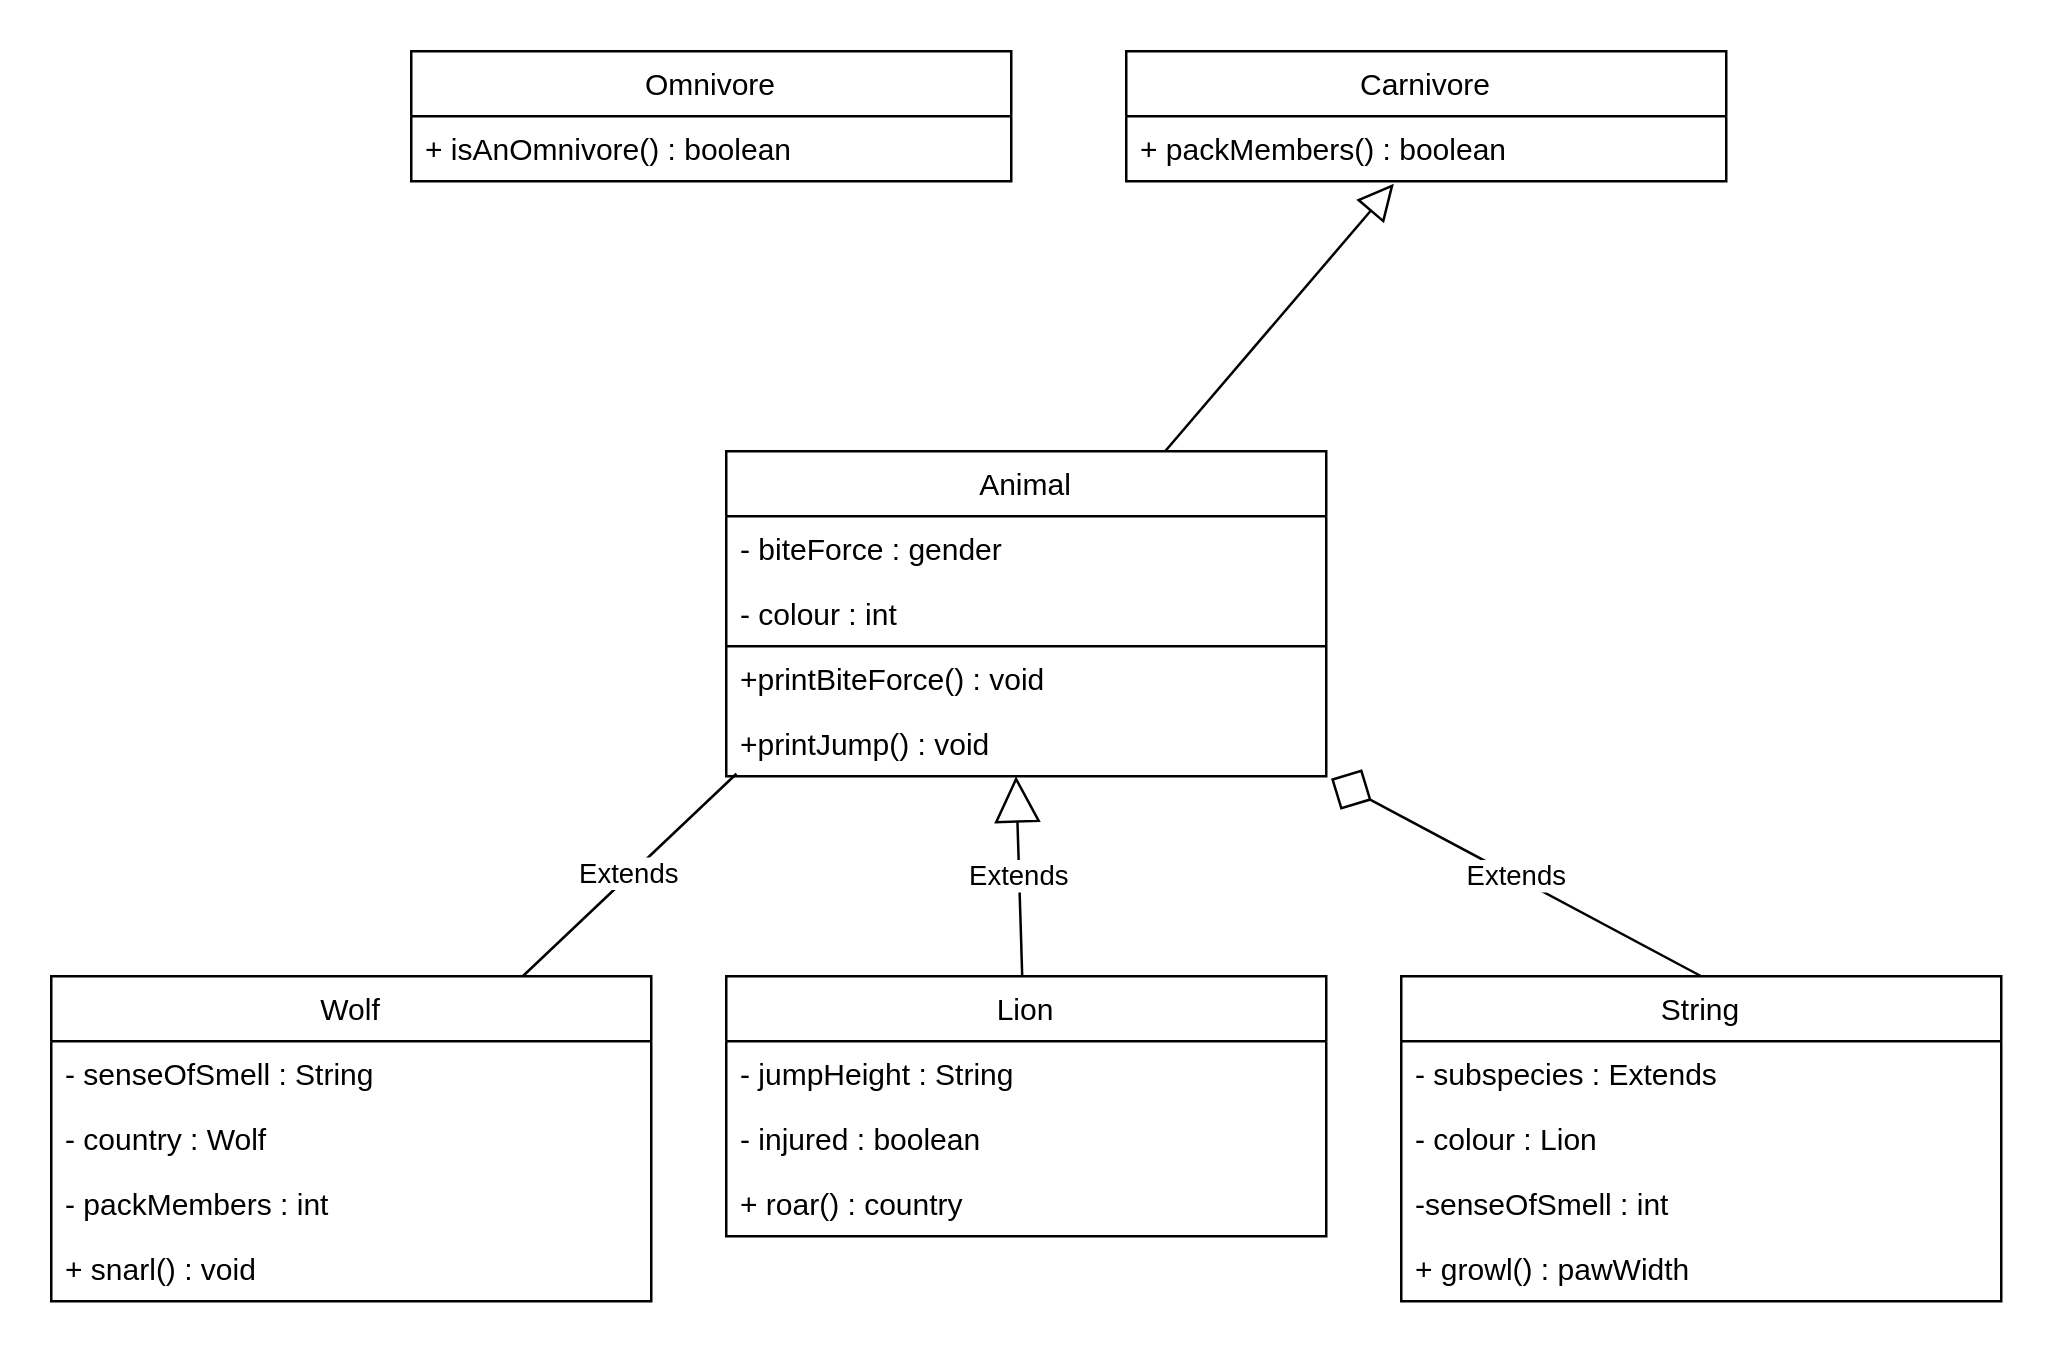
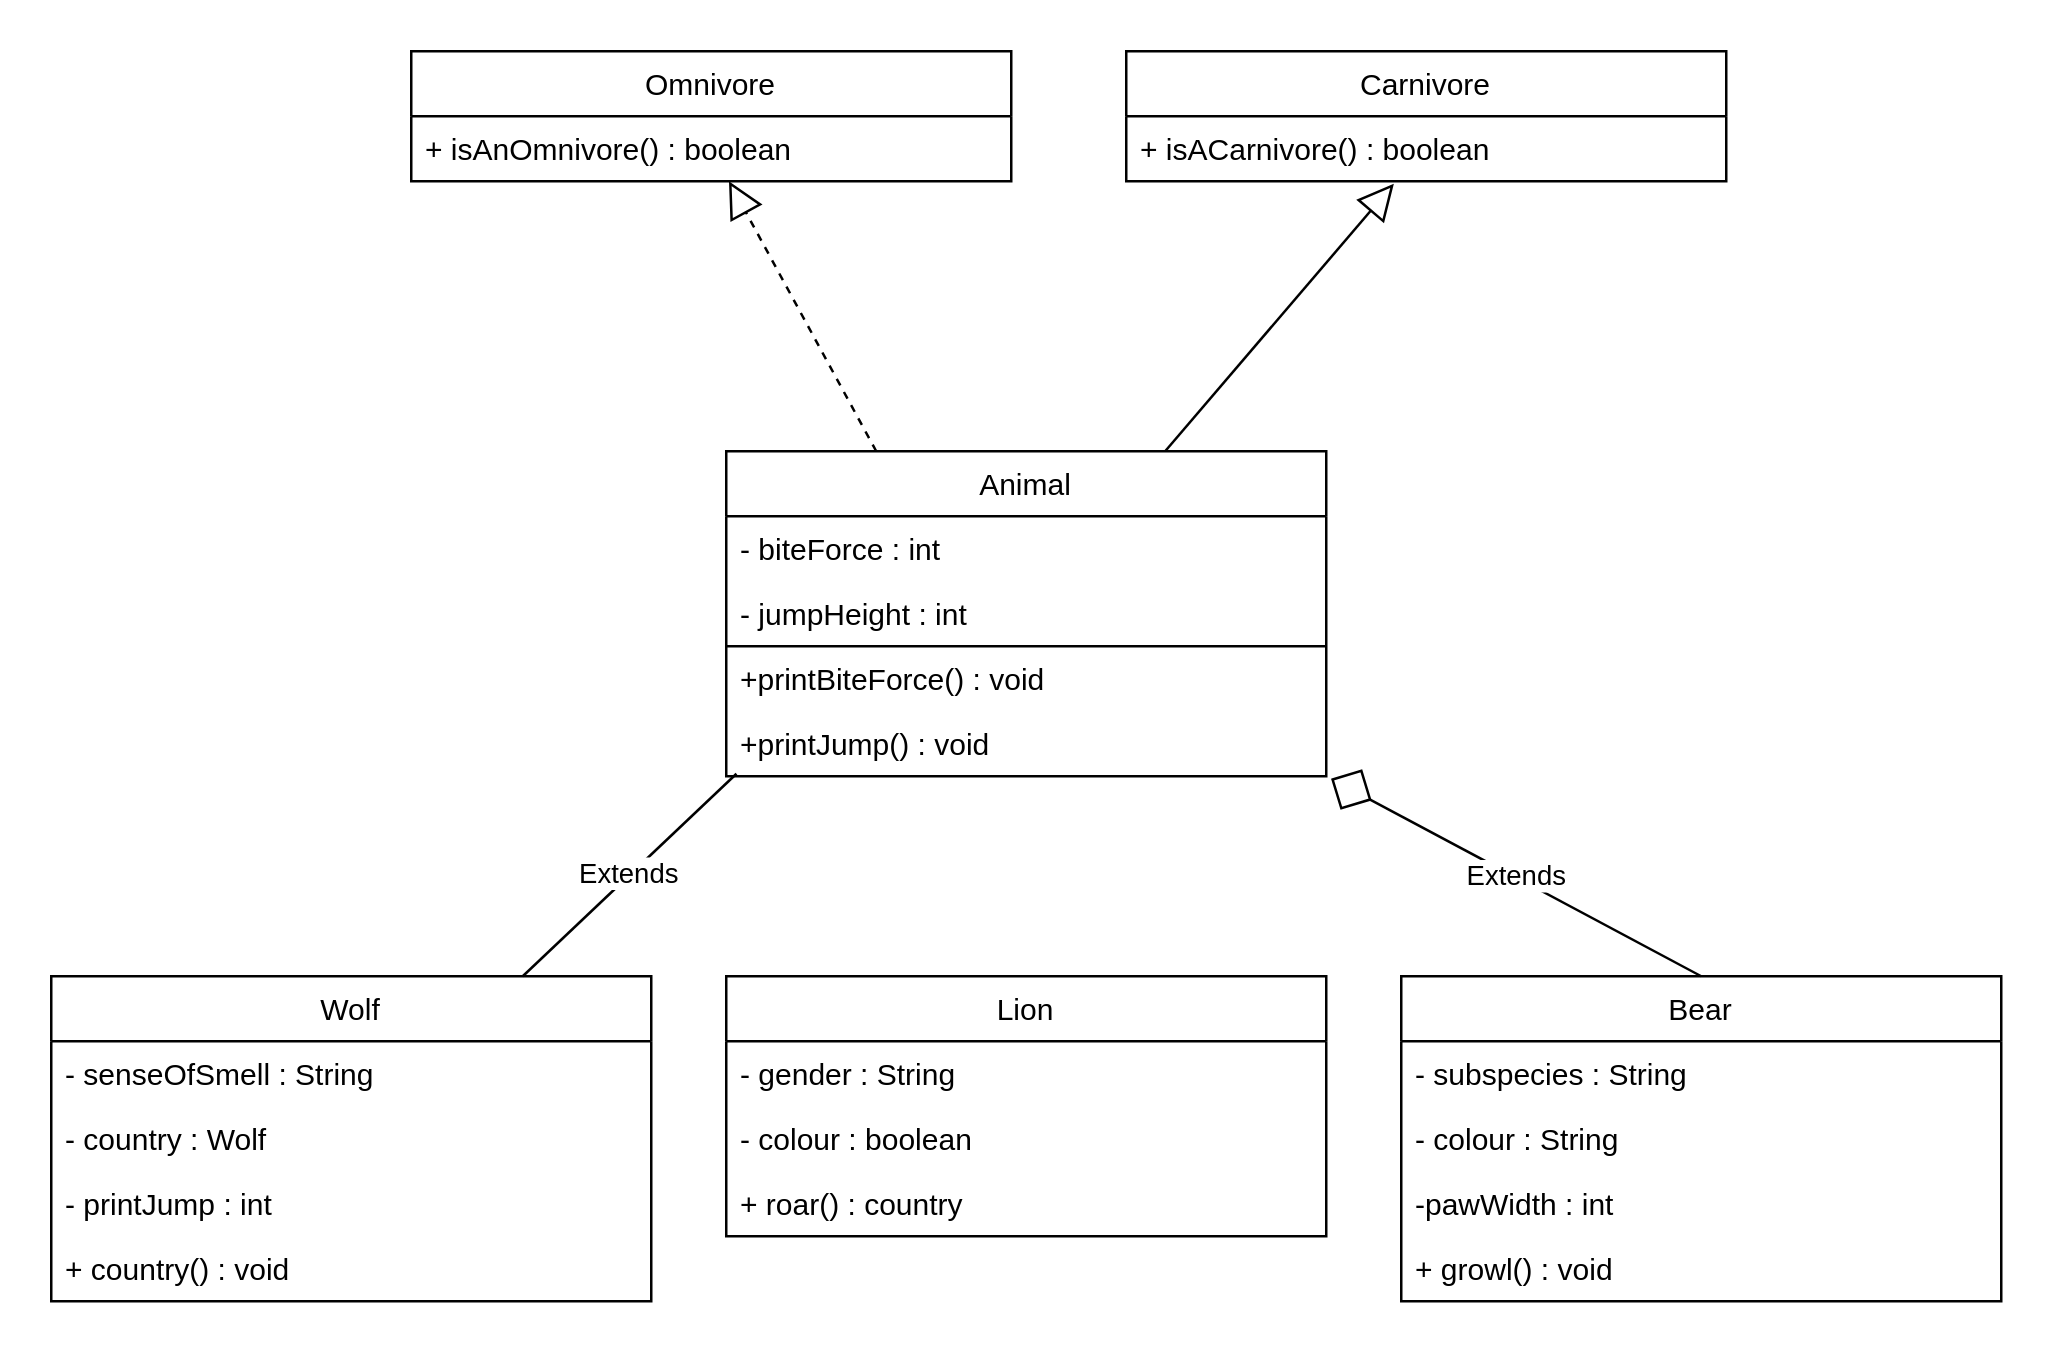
node "+ packMembers() : boolean": label "+ packMembers() : boolean" -> "+ isACarnivore() : boolean"
edge "Animal" -> "+ isAnOmnivore() : boolean": added
node "- biteForce : gender": label "- biteForce : gender" -> "- biteForce : int"
node "- colour : int": label "- colour : int" -> "- jumpHeight : int"
edge "Lion" -> "+printJump() : void": removed, label "Extends"
node "String": label "String" -> "Bear"
node "- jumpHeight : String": label "- jumpHeight : String" -> "- gender : String"
node "- subspecies : Extends": label "- subspecies : Extends" -> "- subspecies : String"
node "- injured : boolean": label "- injured : boolean" -> "- colour : boolean"
node "- colour : Lion": label "- colour : Lion" -> "- colour : String"
node "- packMembers : int": label "- packMembers : int" -> "- printJump : int"
node "-senseOfSmell : int": label "-senseOfSmell : int" -> "-pawWidth : int"
node "+ snarl() : void": label "+ snarl() : void" -> "+ country() : void"
node "+ growl() : pawWidth": label "+ growl() : pawWidth" -> "+ growl() : void"
